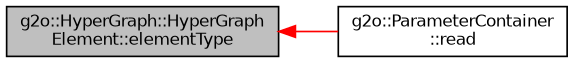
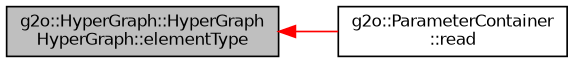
node "g2o::HyperGraph::HyperGraph Element::elementType": label "g2o::HyperGraph::HyperGraph Element::elementType" -> "g2o::HyperGraph::HyperGraph HyperGraph::elementType"
